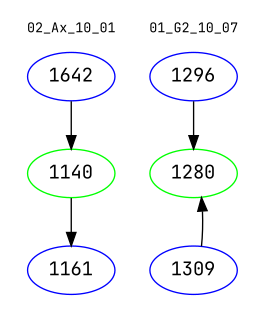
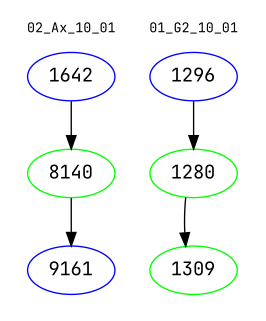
cluster "01_G2_10_07": label "01_G2_10_07" -> "01_G2_10_01"
node "1140": label "1140" -> "8140"
edge "1309" -> "1280": reversed
node "1161": label "1161" -> "9161"
node "1309": color blue -> green
